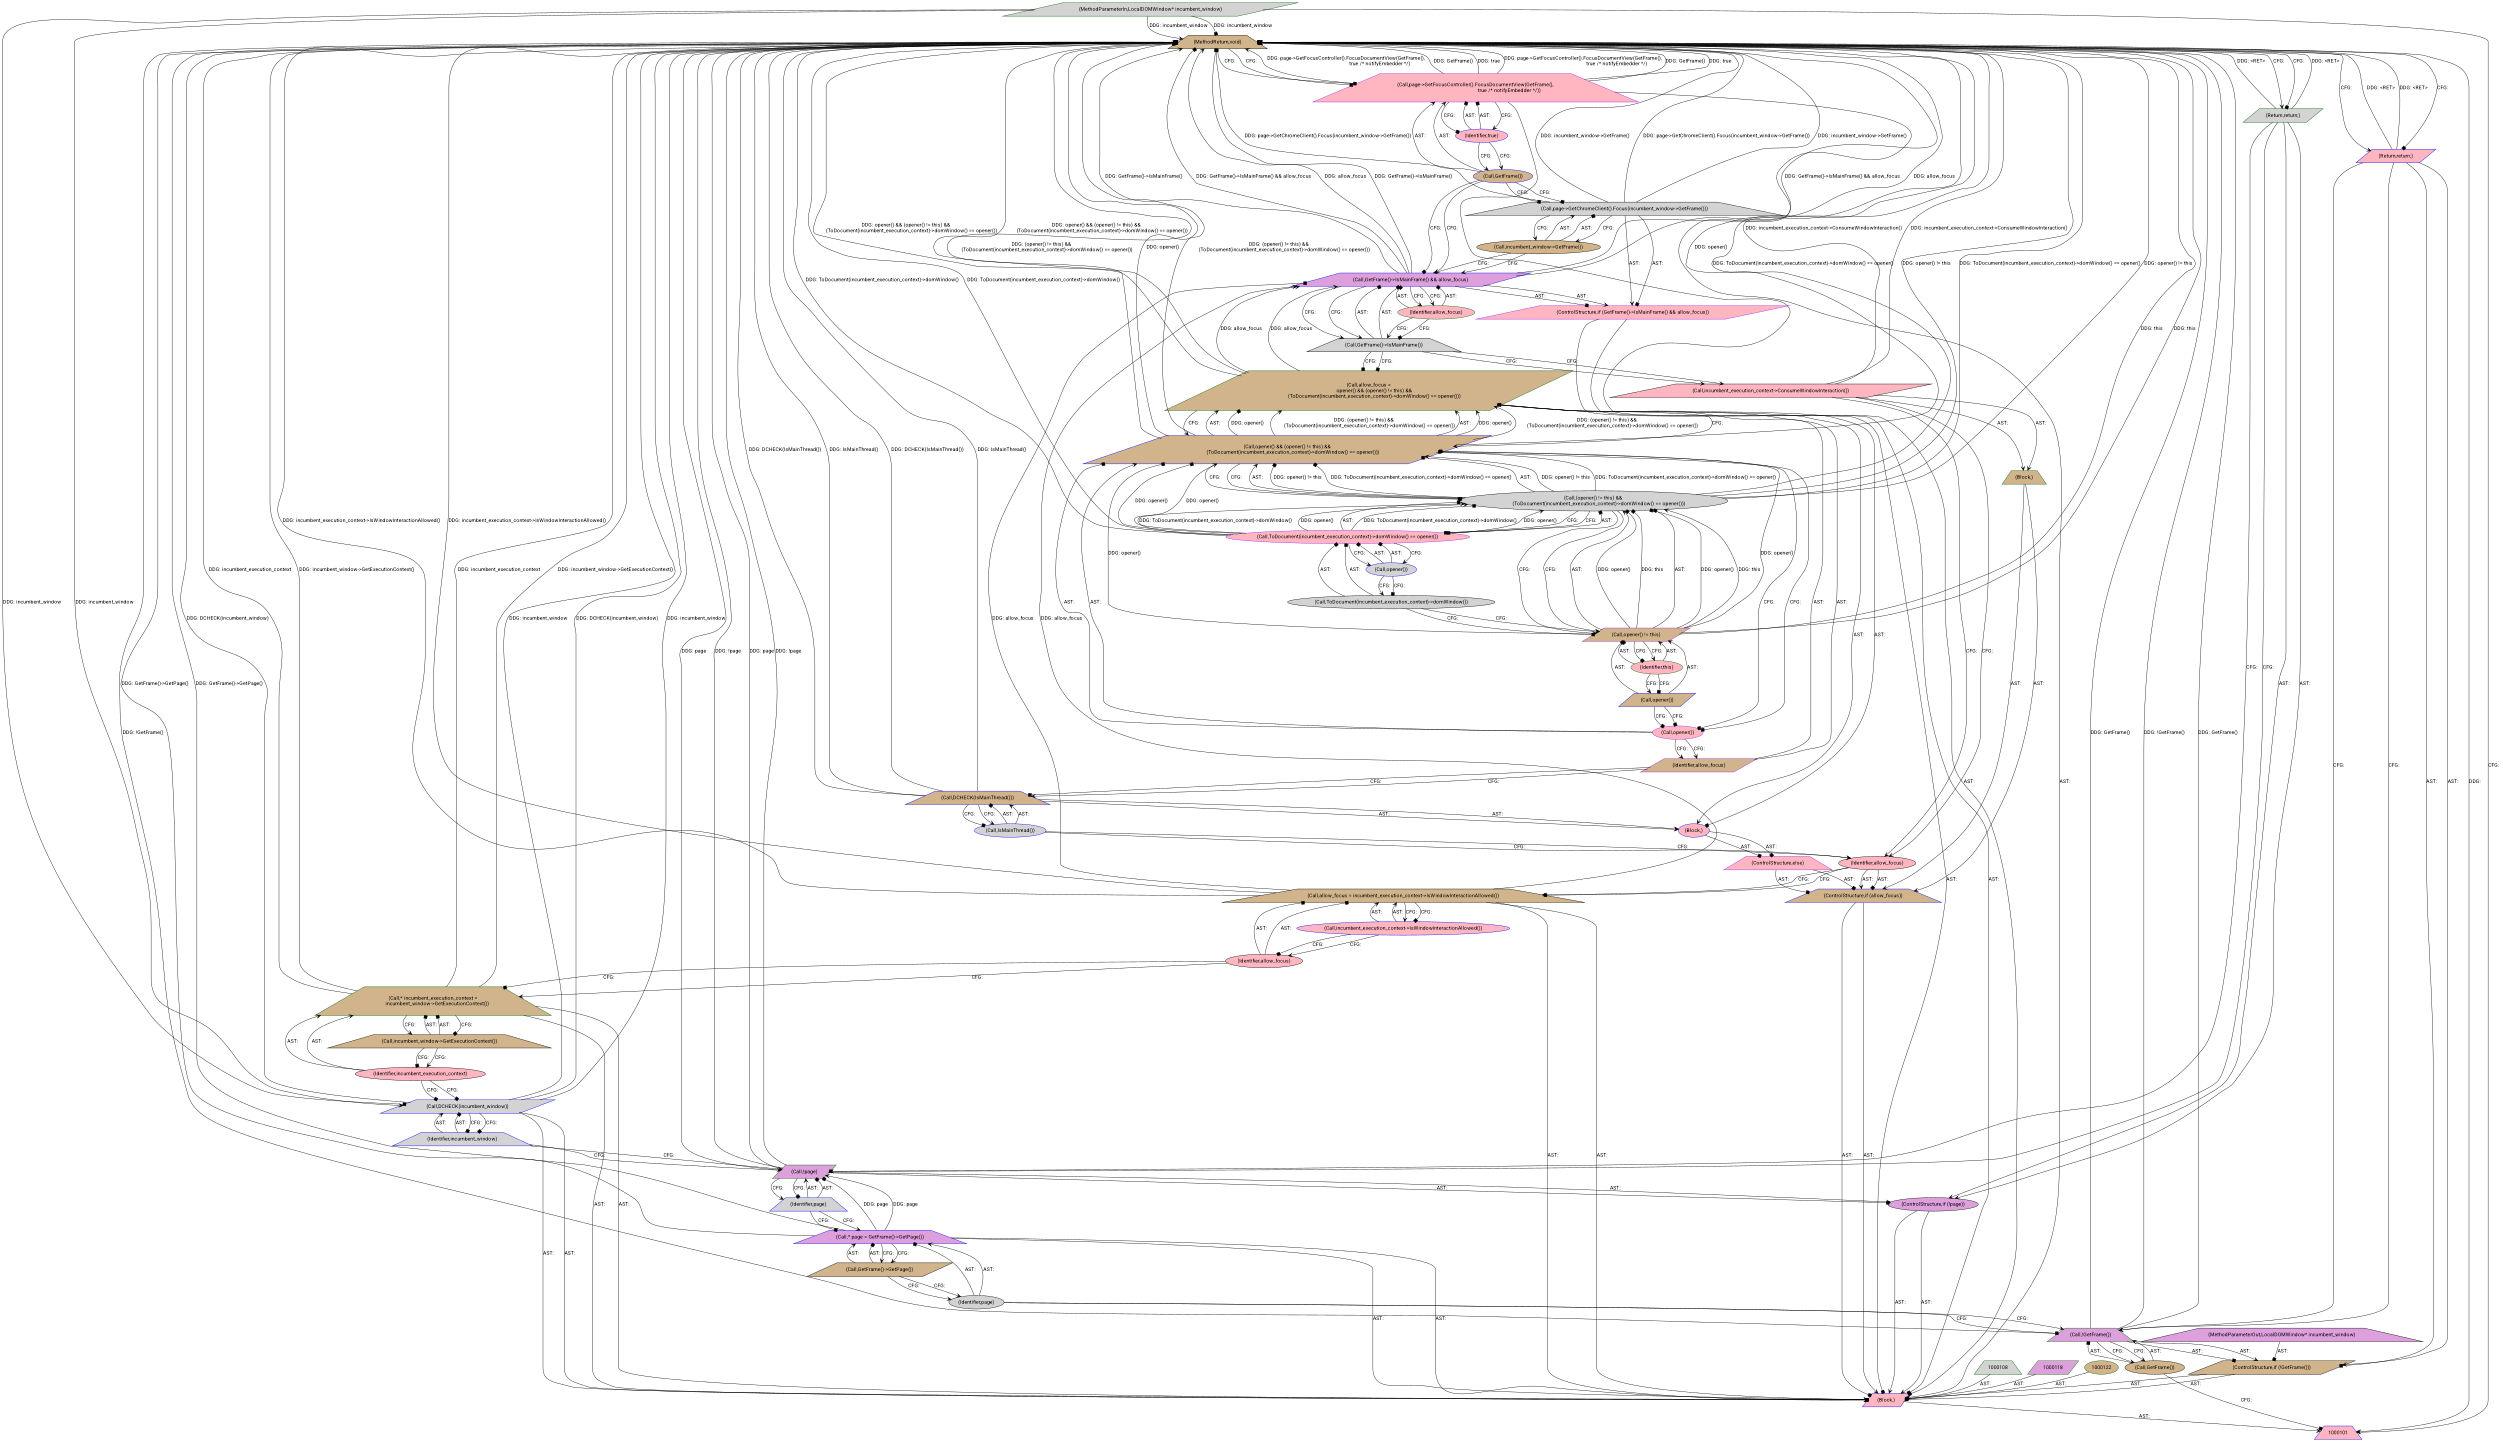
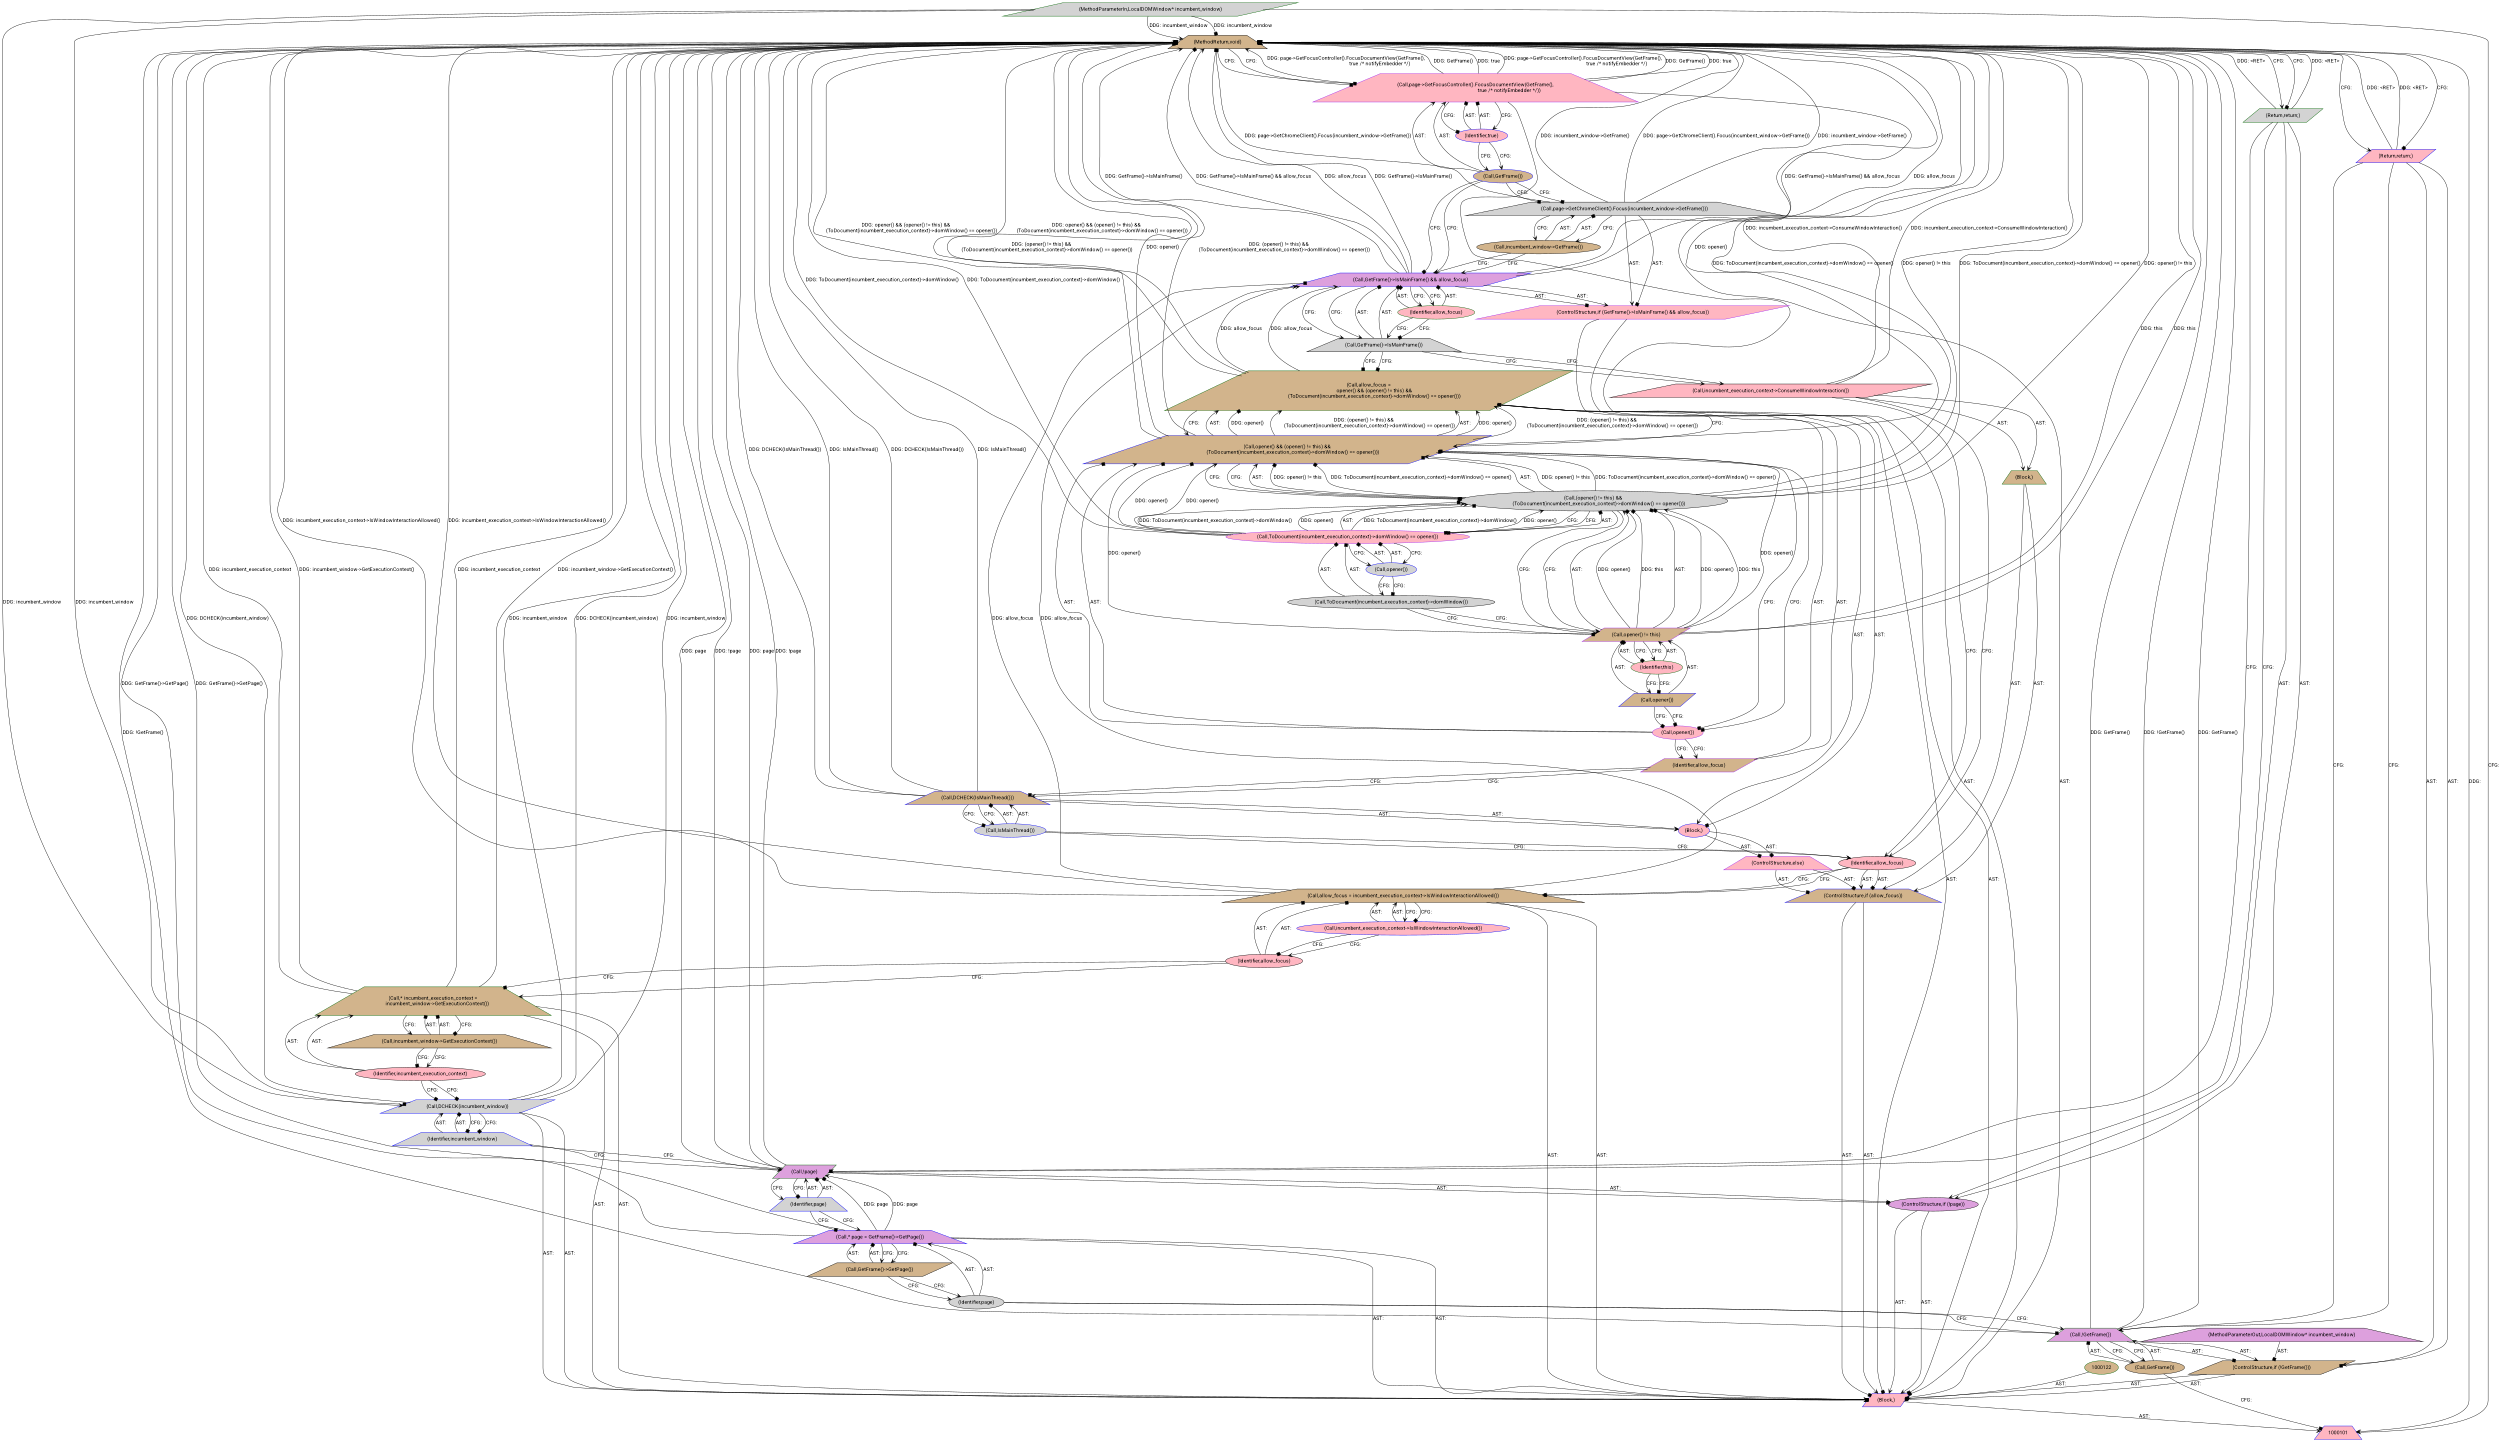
node "1000108": removed
node "1000118": removed
